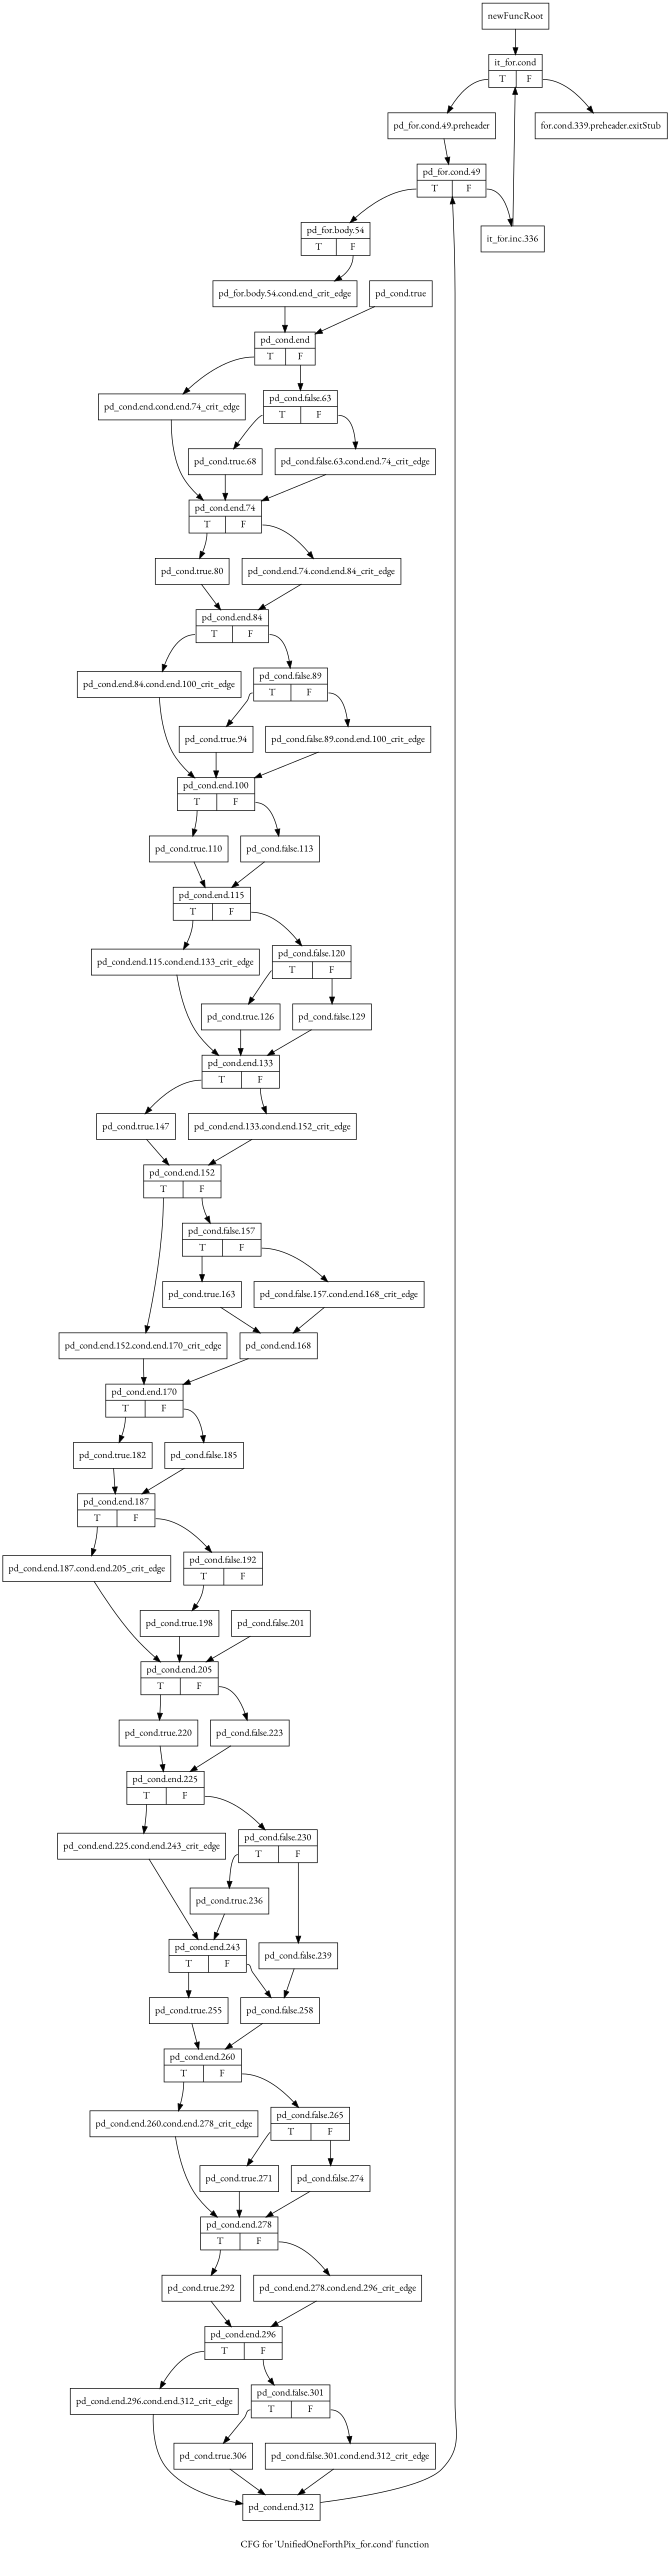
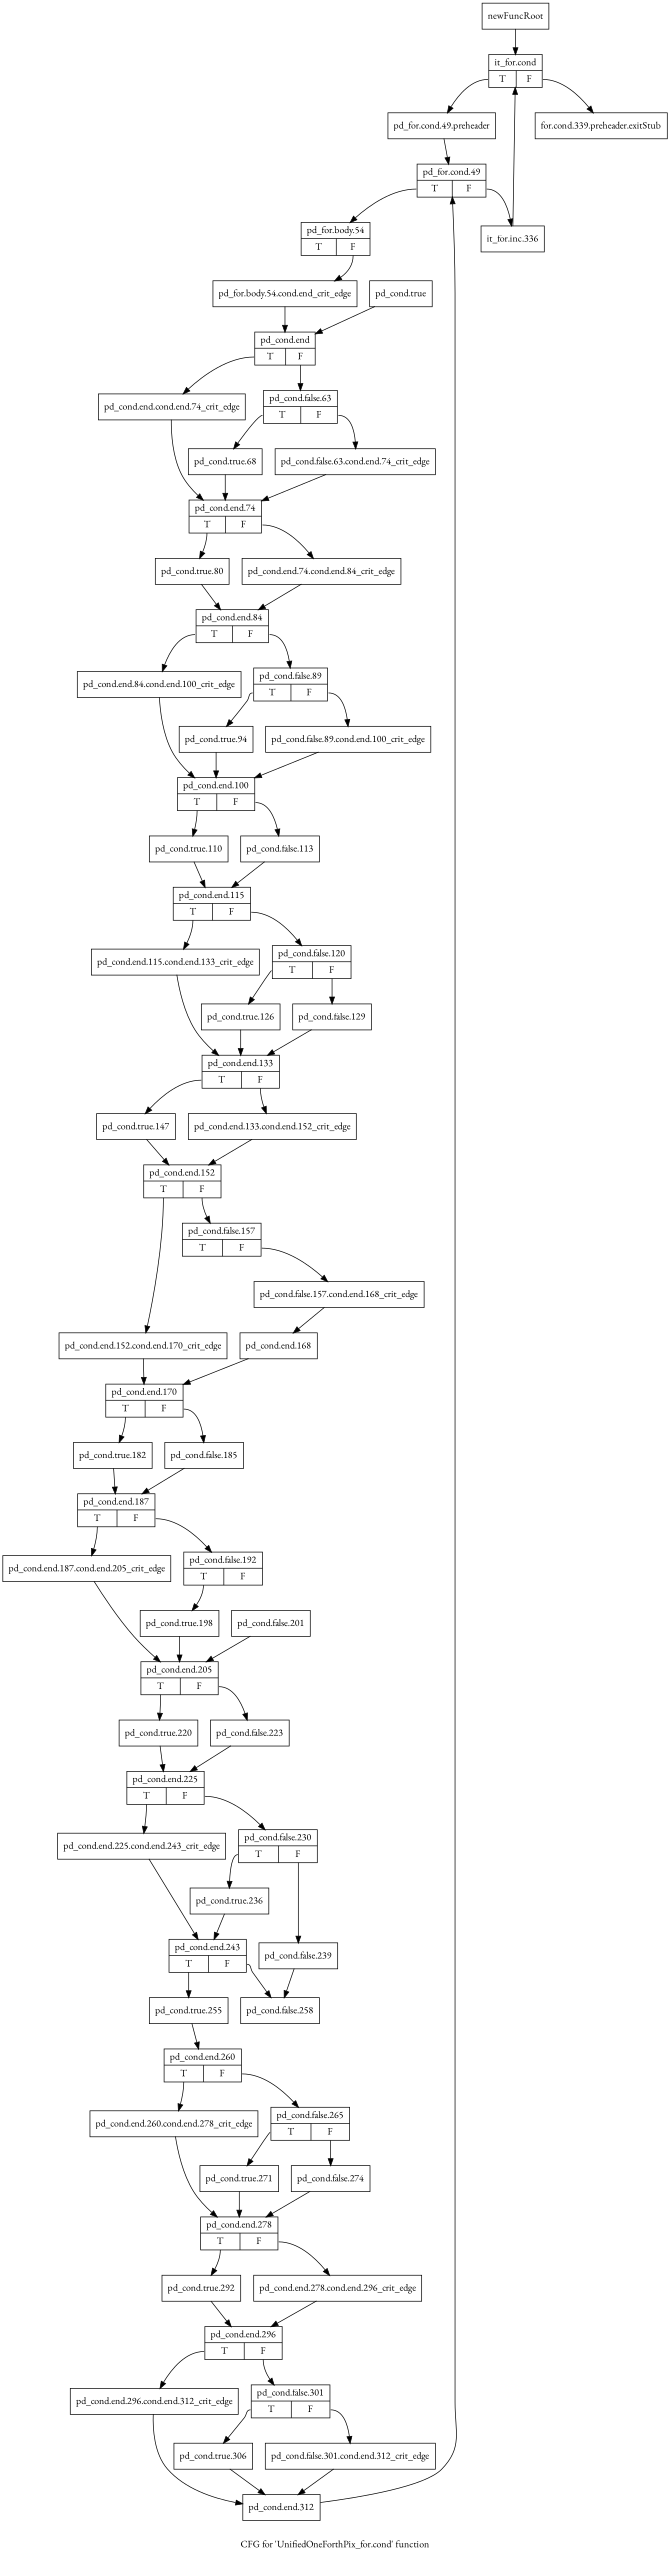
node "pd_cond.true.163": removed
edge "pd_cond.false.258" -> "pd_cond.end.260": removed
